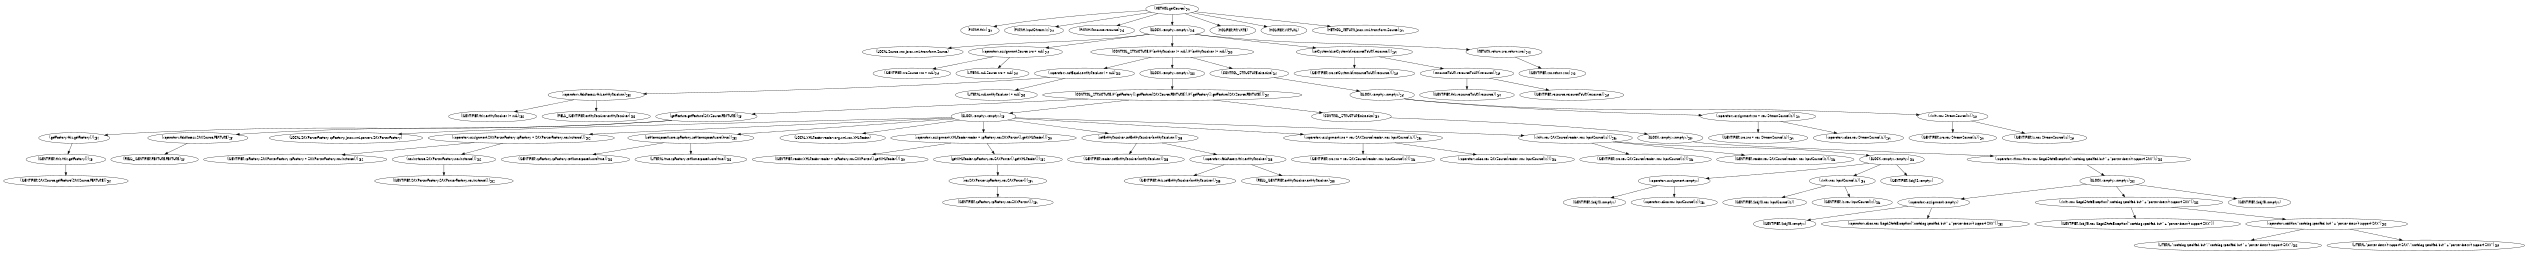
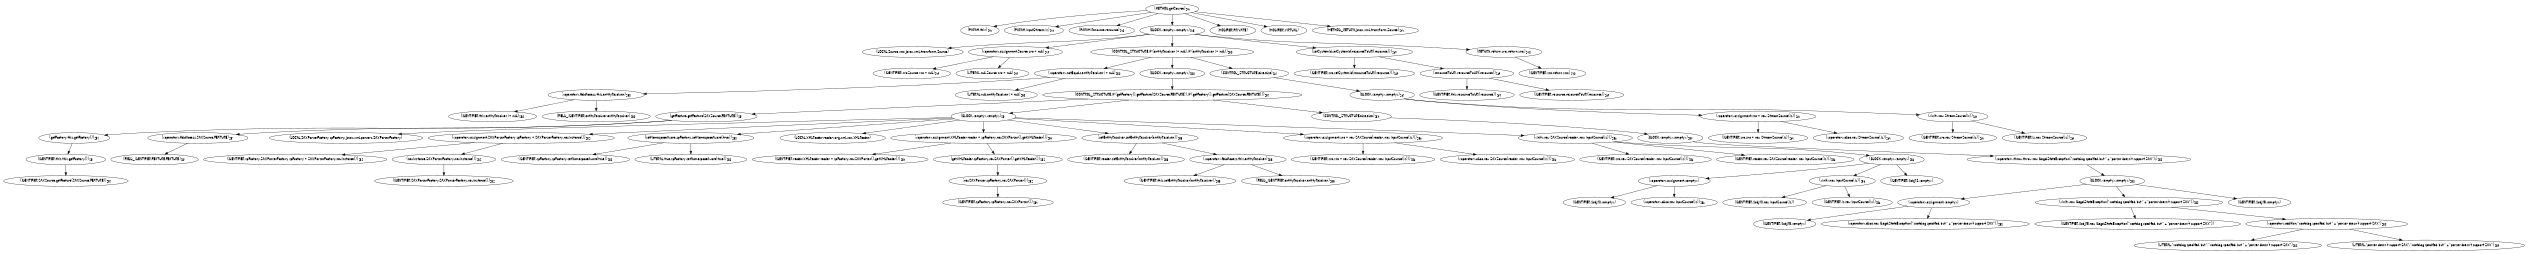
node "(PARAM,this)": text "254" -> "244"
node "(newSAXParser,spFactory.newSAXParser())": text "254" -> "252"
